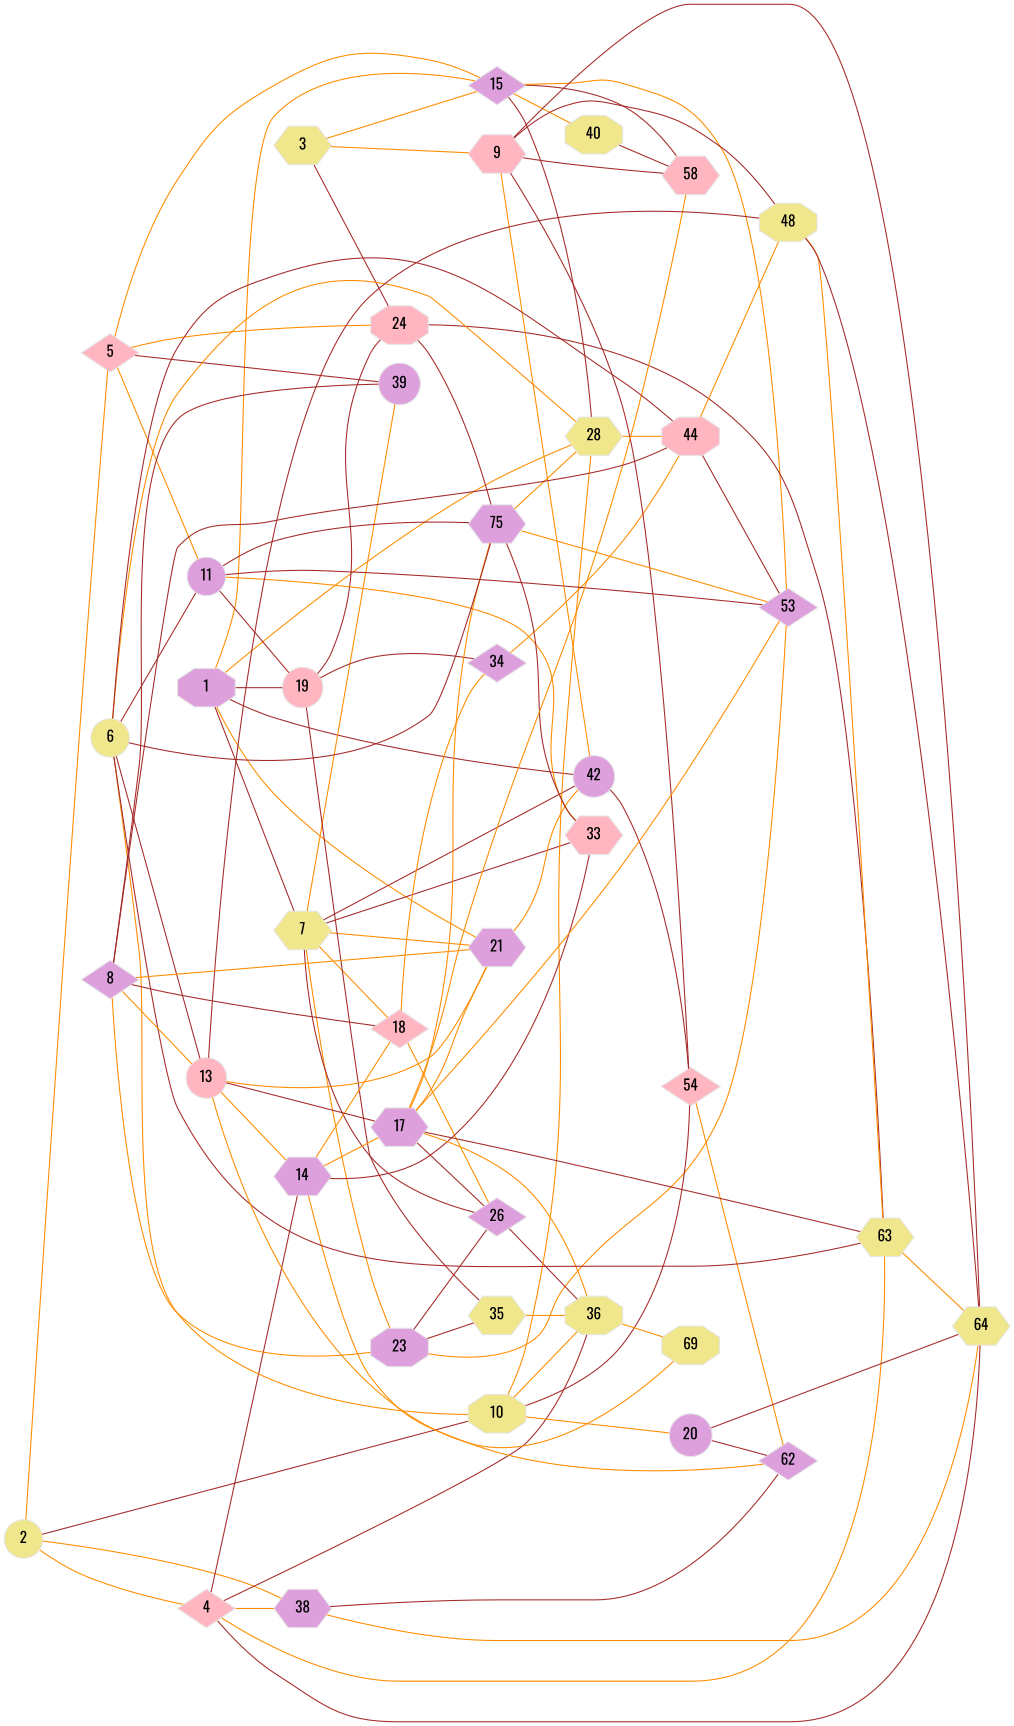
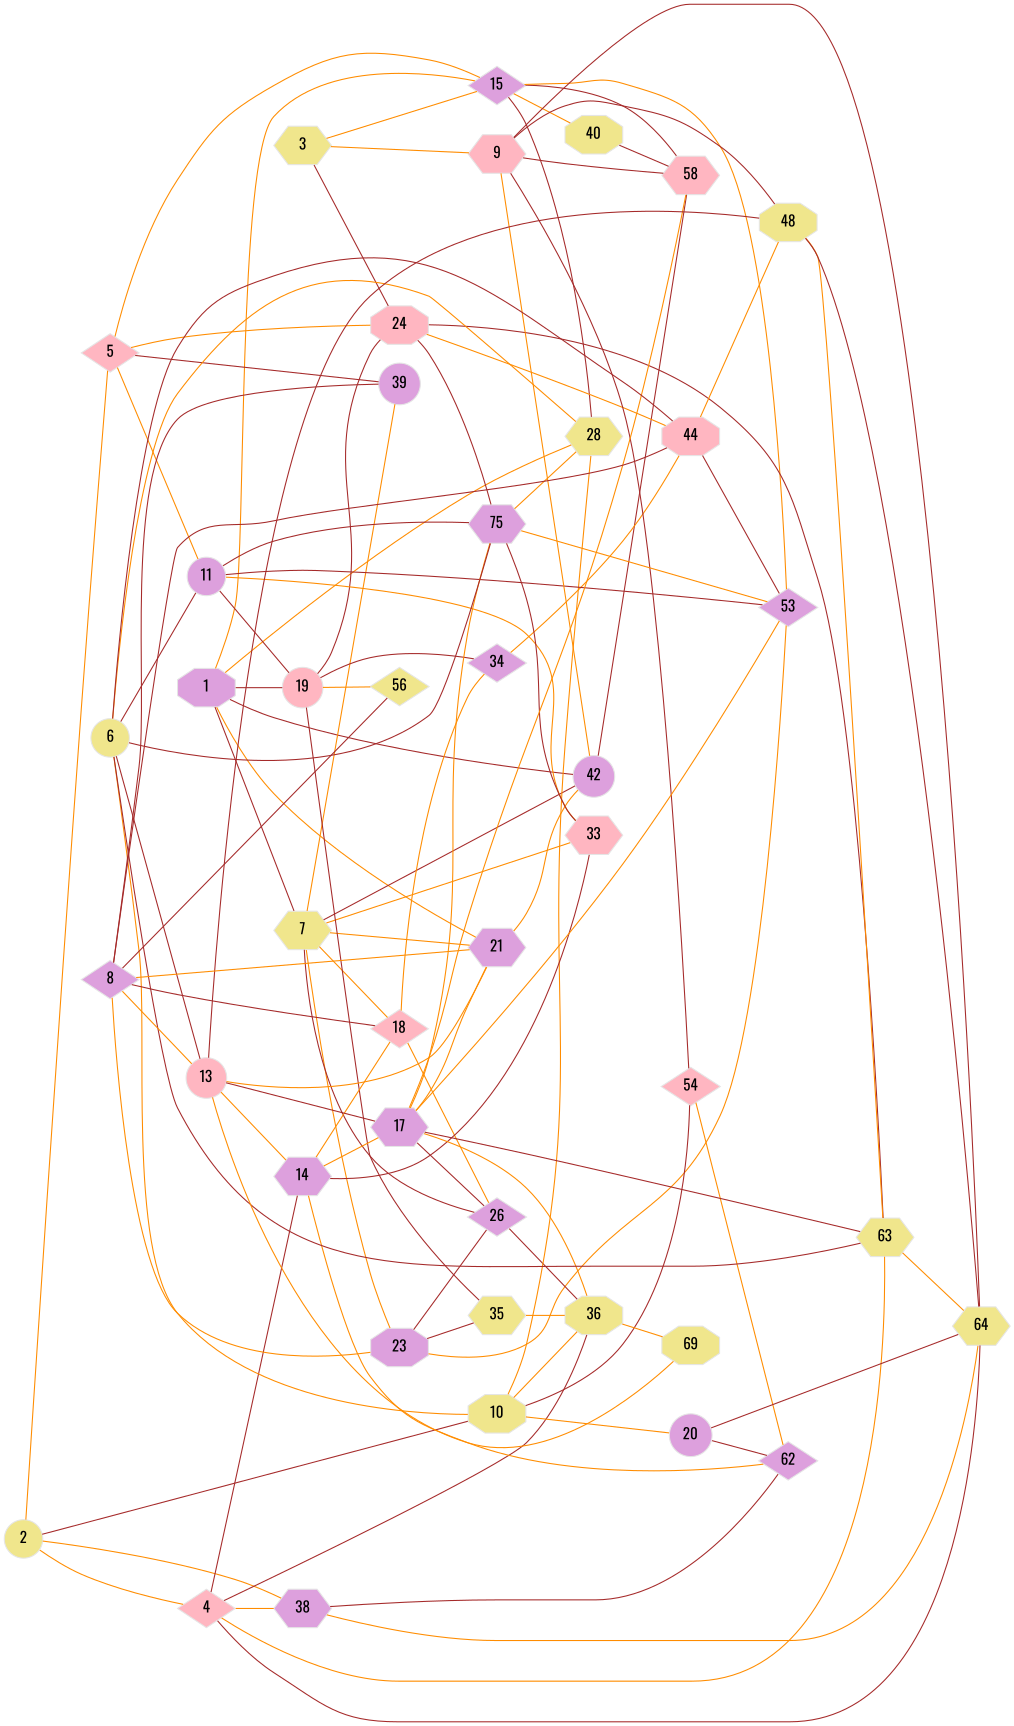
edge "28" -- "44": now "24" -- "44"
node "56": added
edge "33" -- "7": color brown -> darkorange
edge "42" -- "54": now "42" -- "58"
